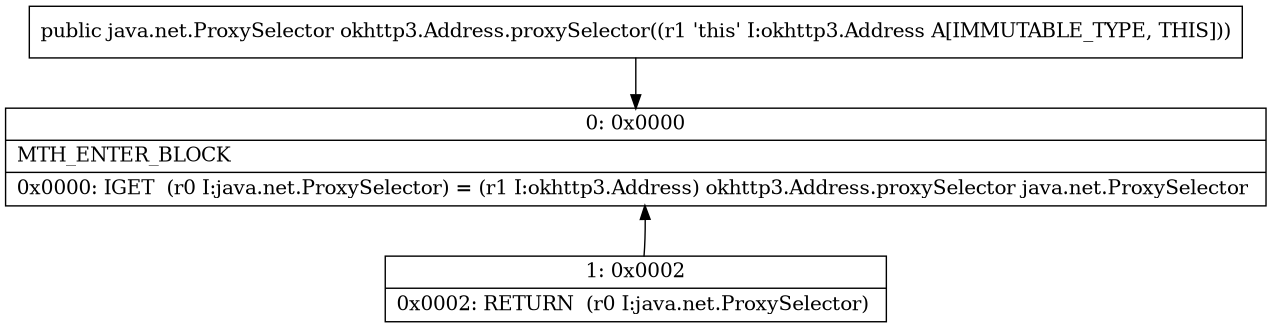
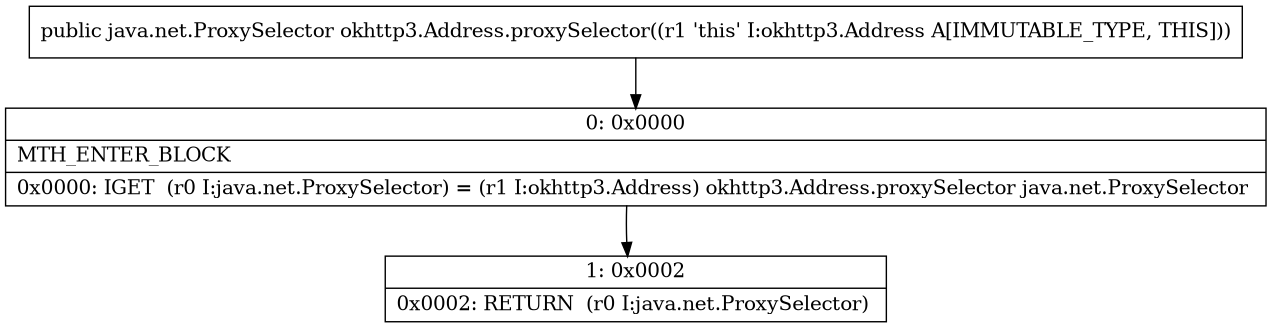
edge "1: 0x0002" -> "0: 0x0000": reversed
